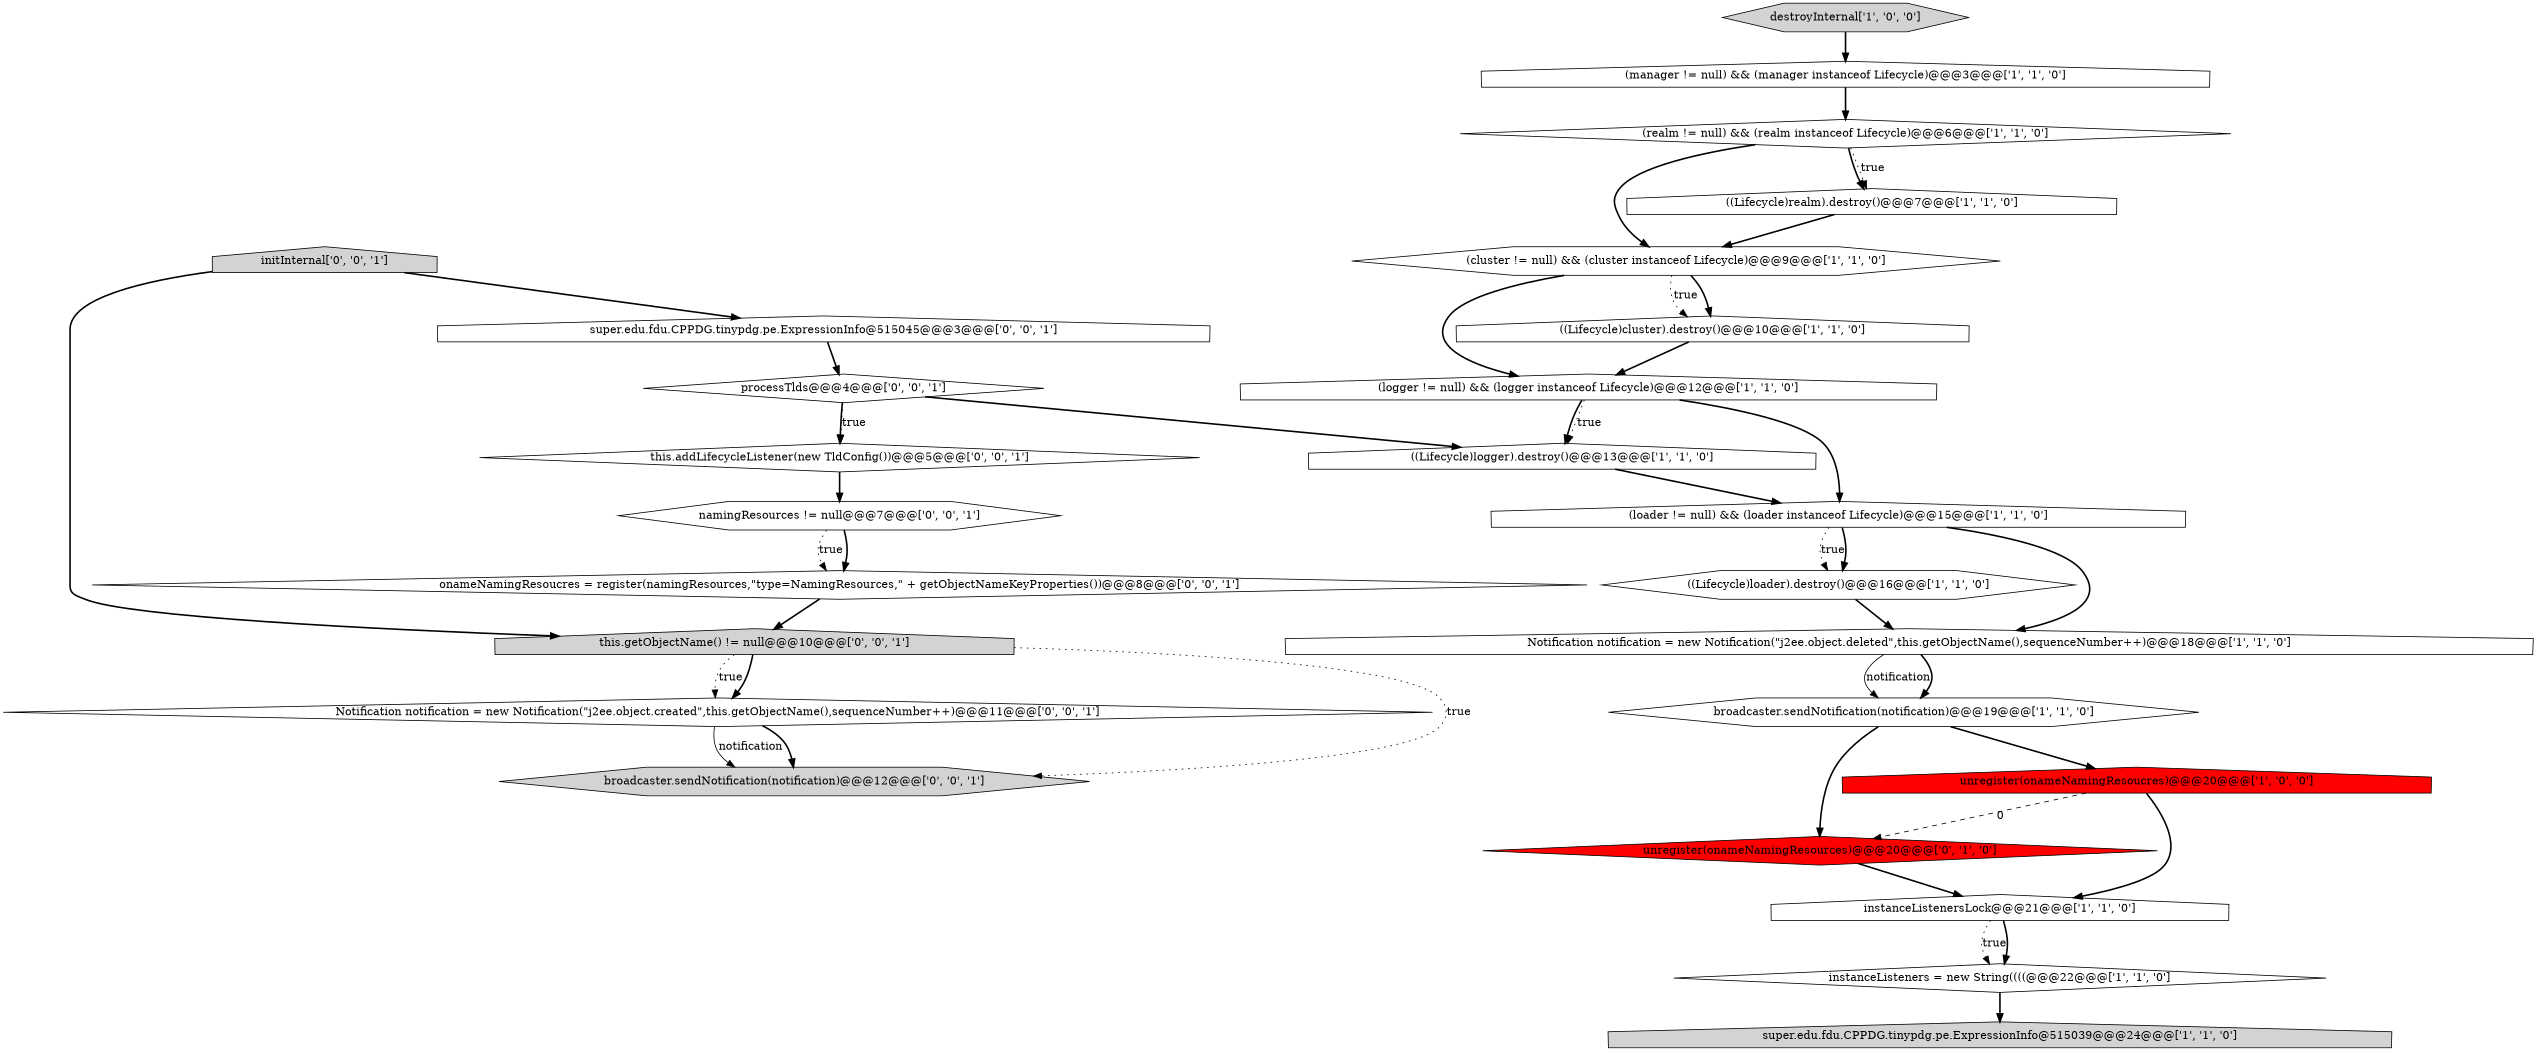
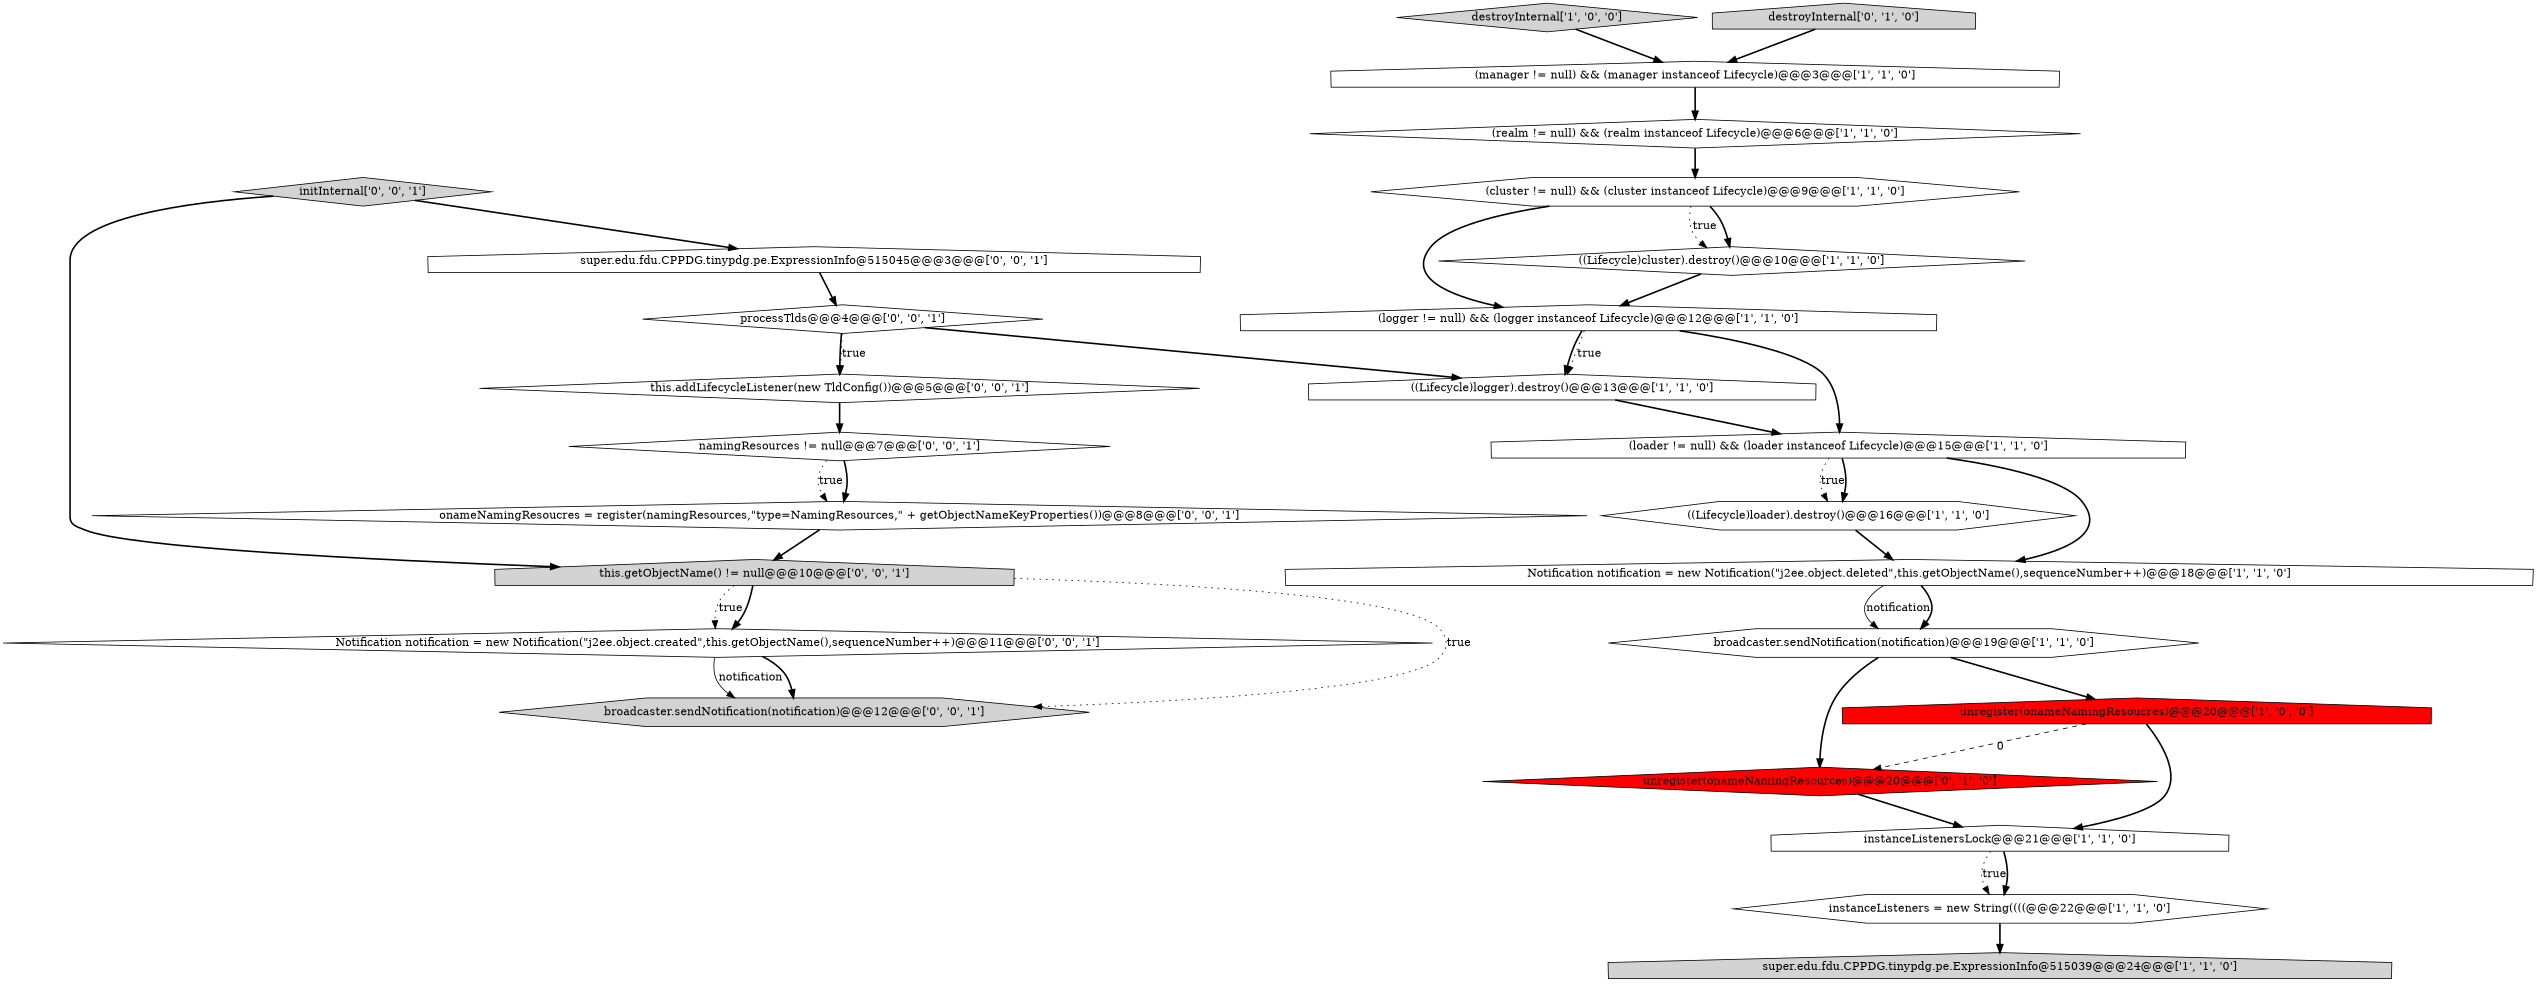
node "destroyInternal['0', '1', '0']": added
node "destroyInternal['1', '0', '0']": shape hexagon -> diamond
node "((Lifecycle)realm).destroy()@@@7@@@['1', '1', '0']": removed
node "initInternal['0', '0', '1']": shape house -> diamond
node "((Lifecycle)cluster).destroy()@@@10@@@['1', '1', '0']": shape house -> diamond
node "namingResources != null@@@7@@@['0', '0', '1']": shape hexagon -> diamond
node "instanceListeners = new String((((@@@22@@@['1', '1', '0']": shape diamond -> hexagon
